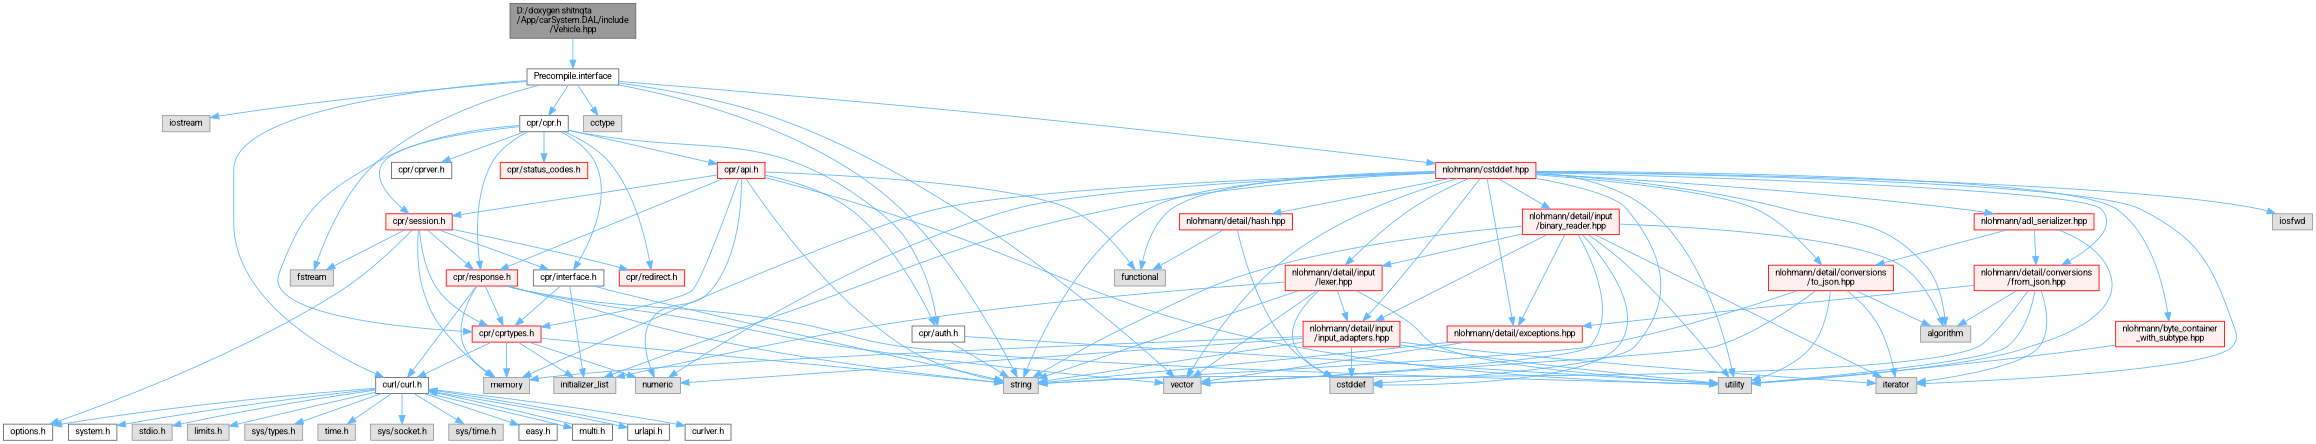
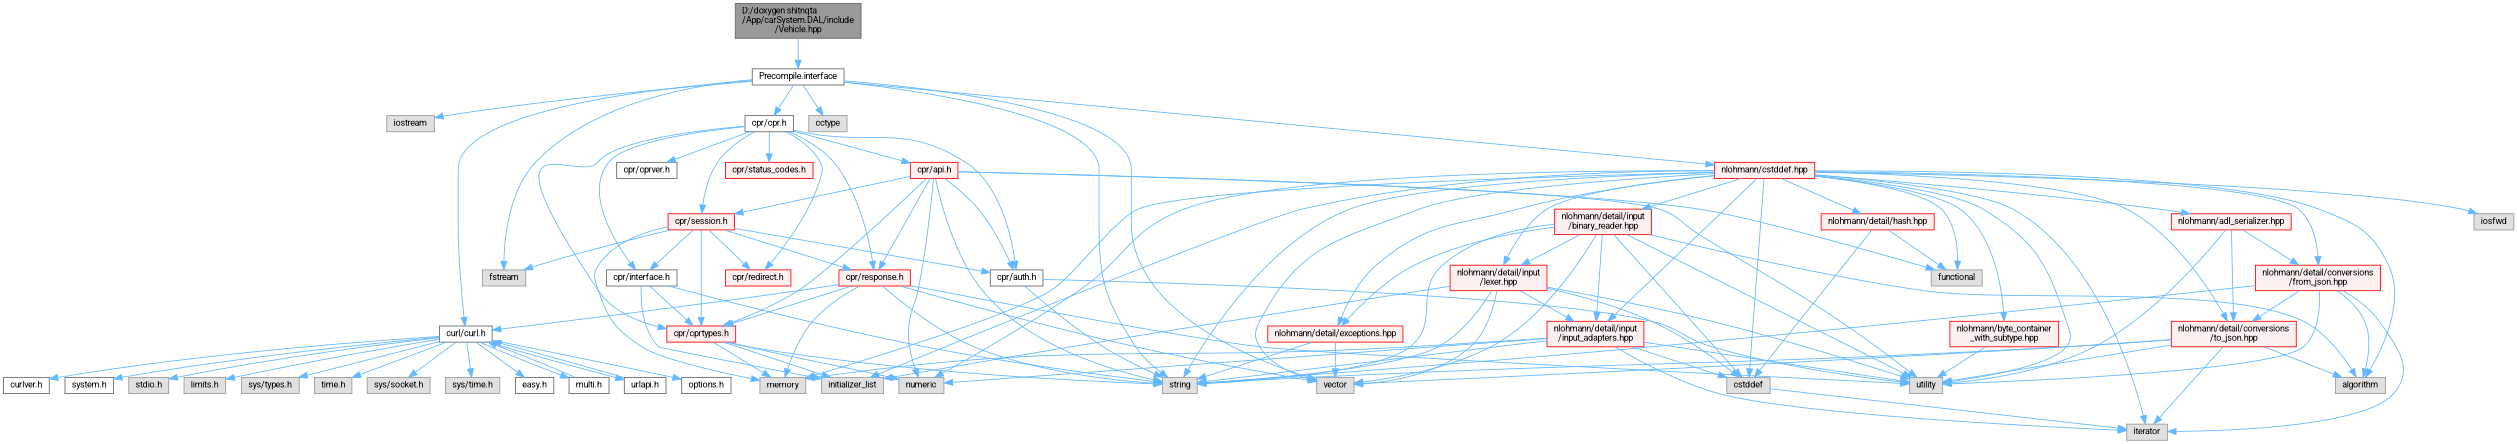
edge "nlohmann/detail/input /binary_reader.hpp" -> "iterator": now "cstddef" -> "iterator"
edge "nlohmann/detail/conversions /from_json.hpp" -> "nlohmann/detail/exceptions.hpp": now "nlohmann/detail/conversions /from_json.hpp" -> "nlohmann/detail/conversions /to_json.hpp"
edge "cpr/session.h" -> "options.h": now "cpr/session.h" -> "cpr/auth.h"
edge "cpr/cprtypes.h" -> "curl/curl.h": removed
